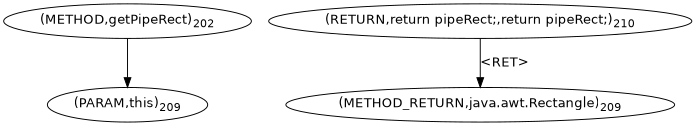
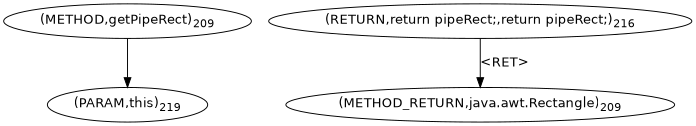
node "(METHOD,getPipeRect)": text "202" -> "209"
node "(RETURN,return pipeRect;,return pipeRect;)": text "210" -> "216"
node "(PARAM,this)": text "209" -> "219"
